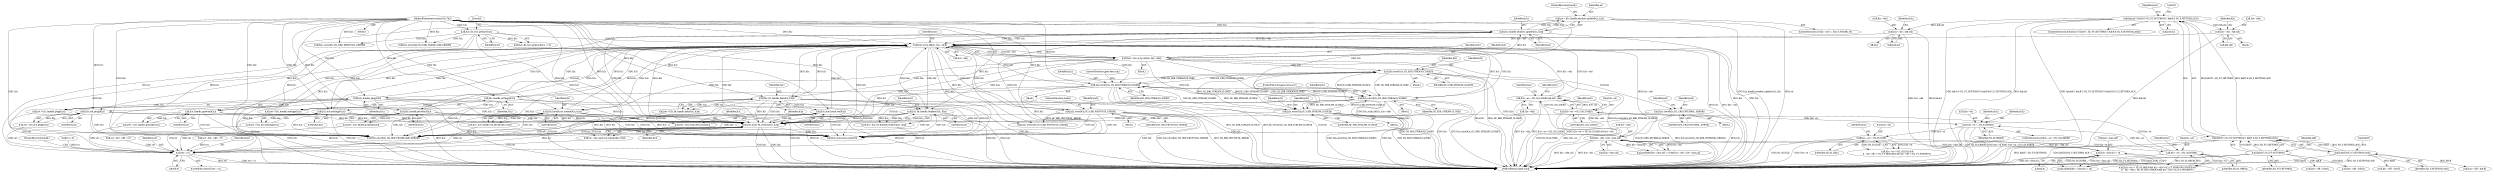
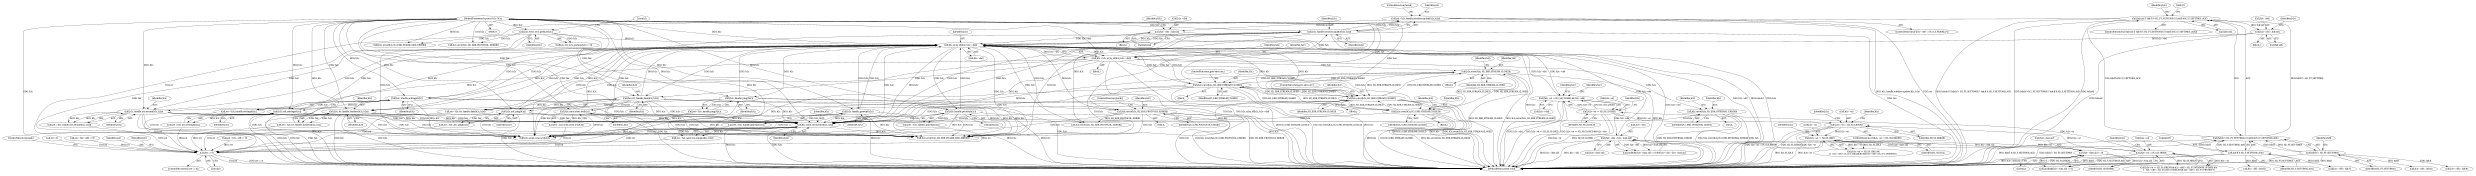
node "(Call,h2c_frt_recv_preface(h2c))": label "(Call,h2c_frt_recv_preface(h2c))" -> "(Call,h2c_error_recv_preface(h2c))"
edge "(Call,h2c_ack_ping(h2c))" -> "(Call,h2c_st_by_id(h2c, h2c->dsi))": added, label "DDG: h2c"
